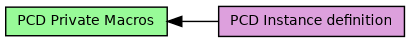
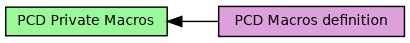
node "PCD Instance definition": label "PCD Instance definition" -> "PCD Macros definition"
